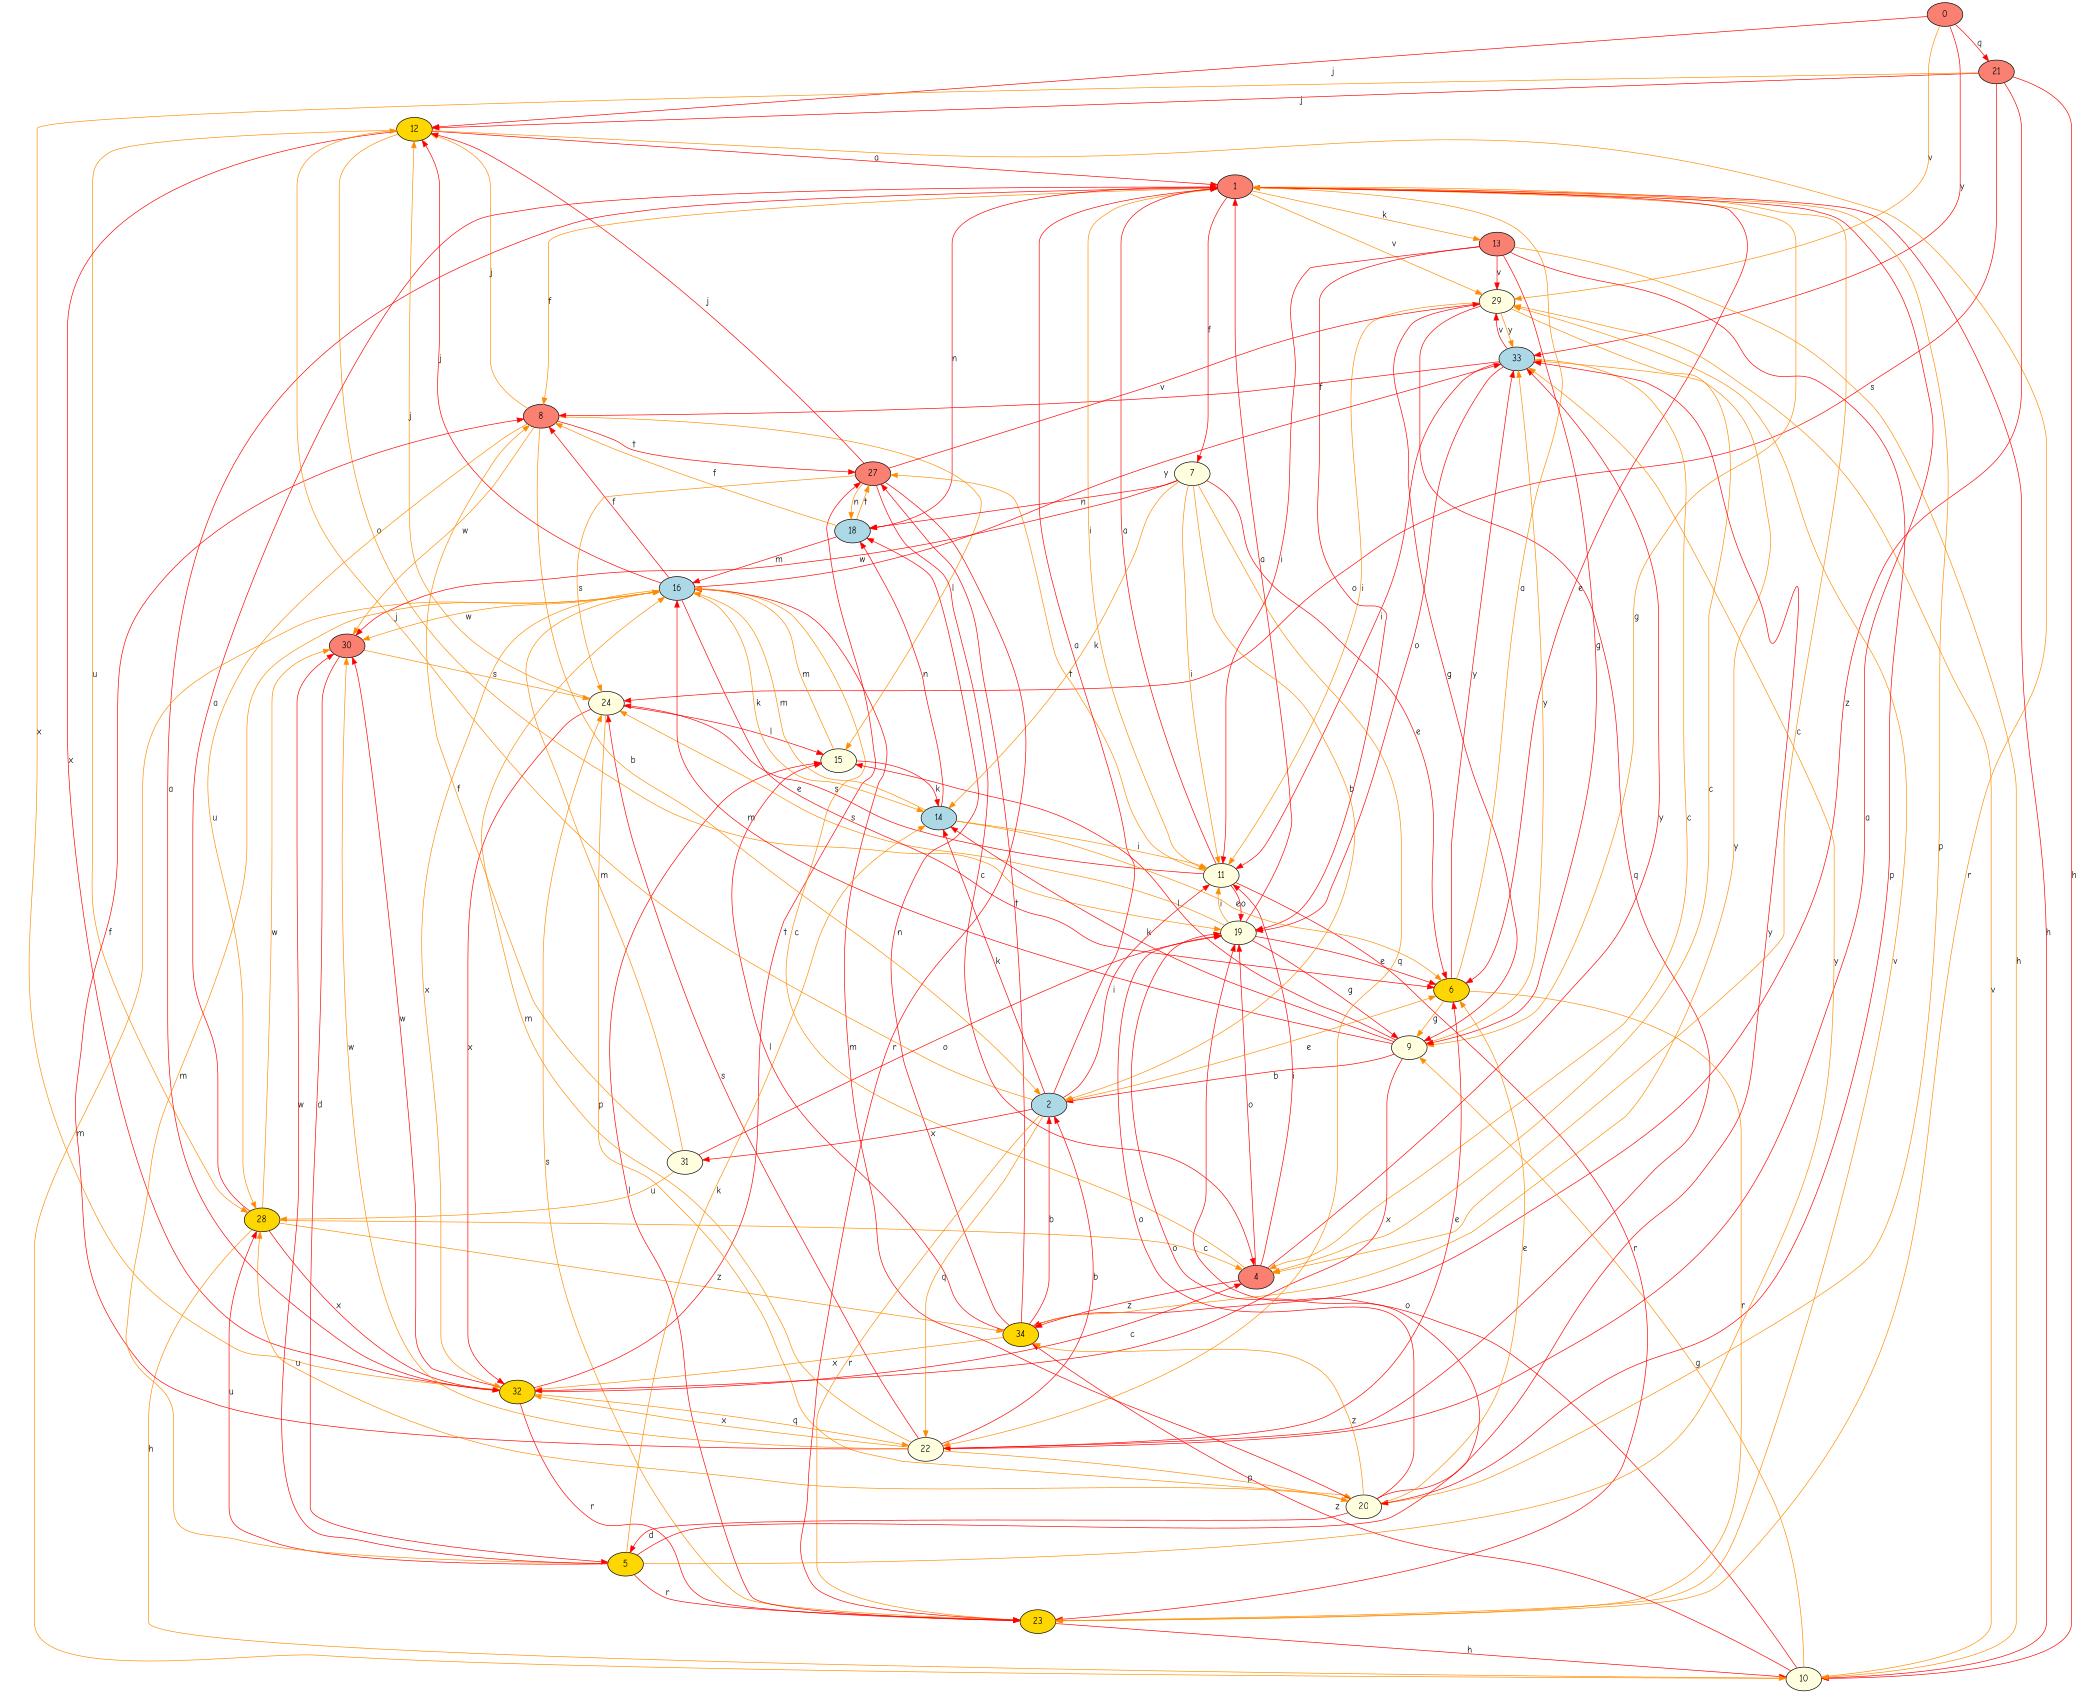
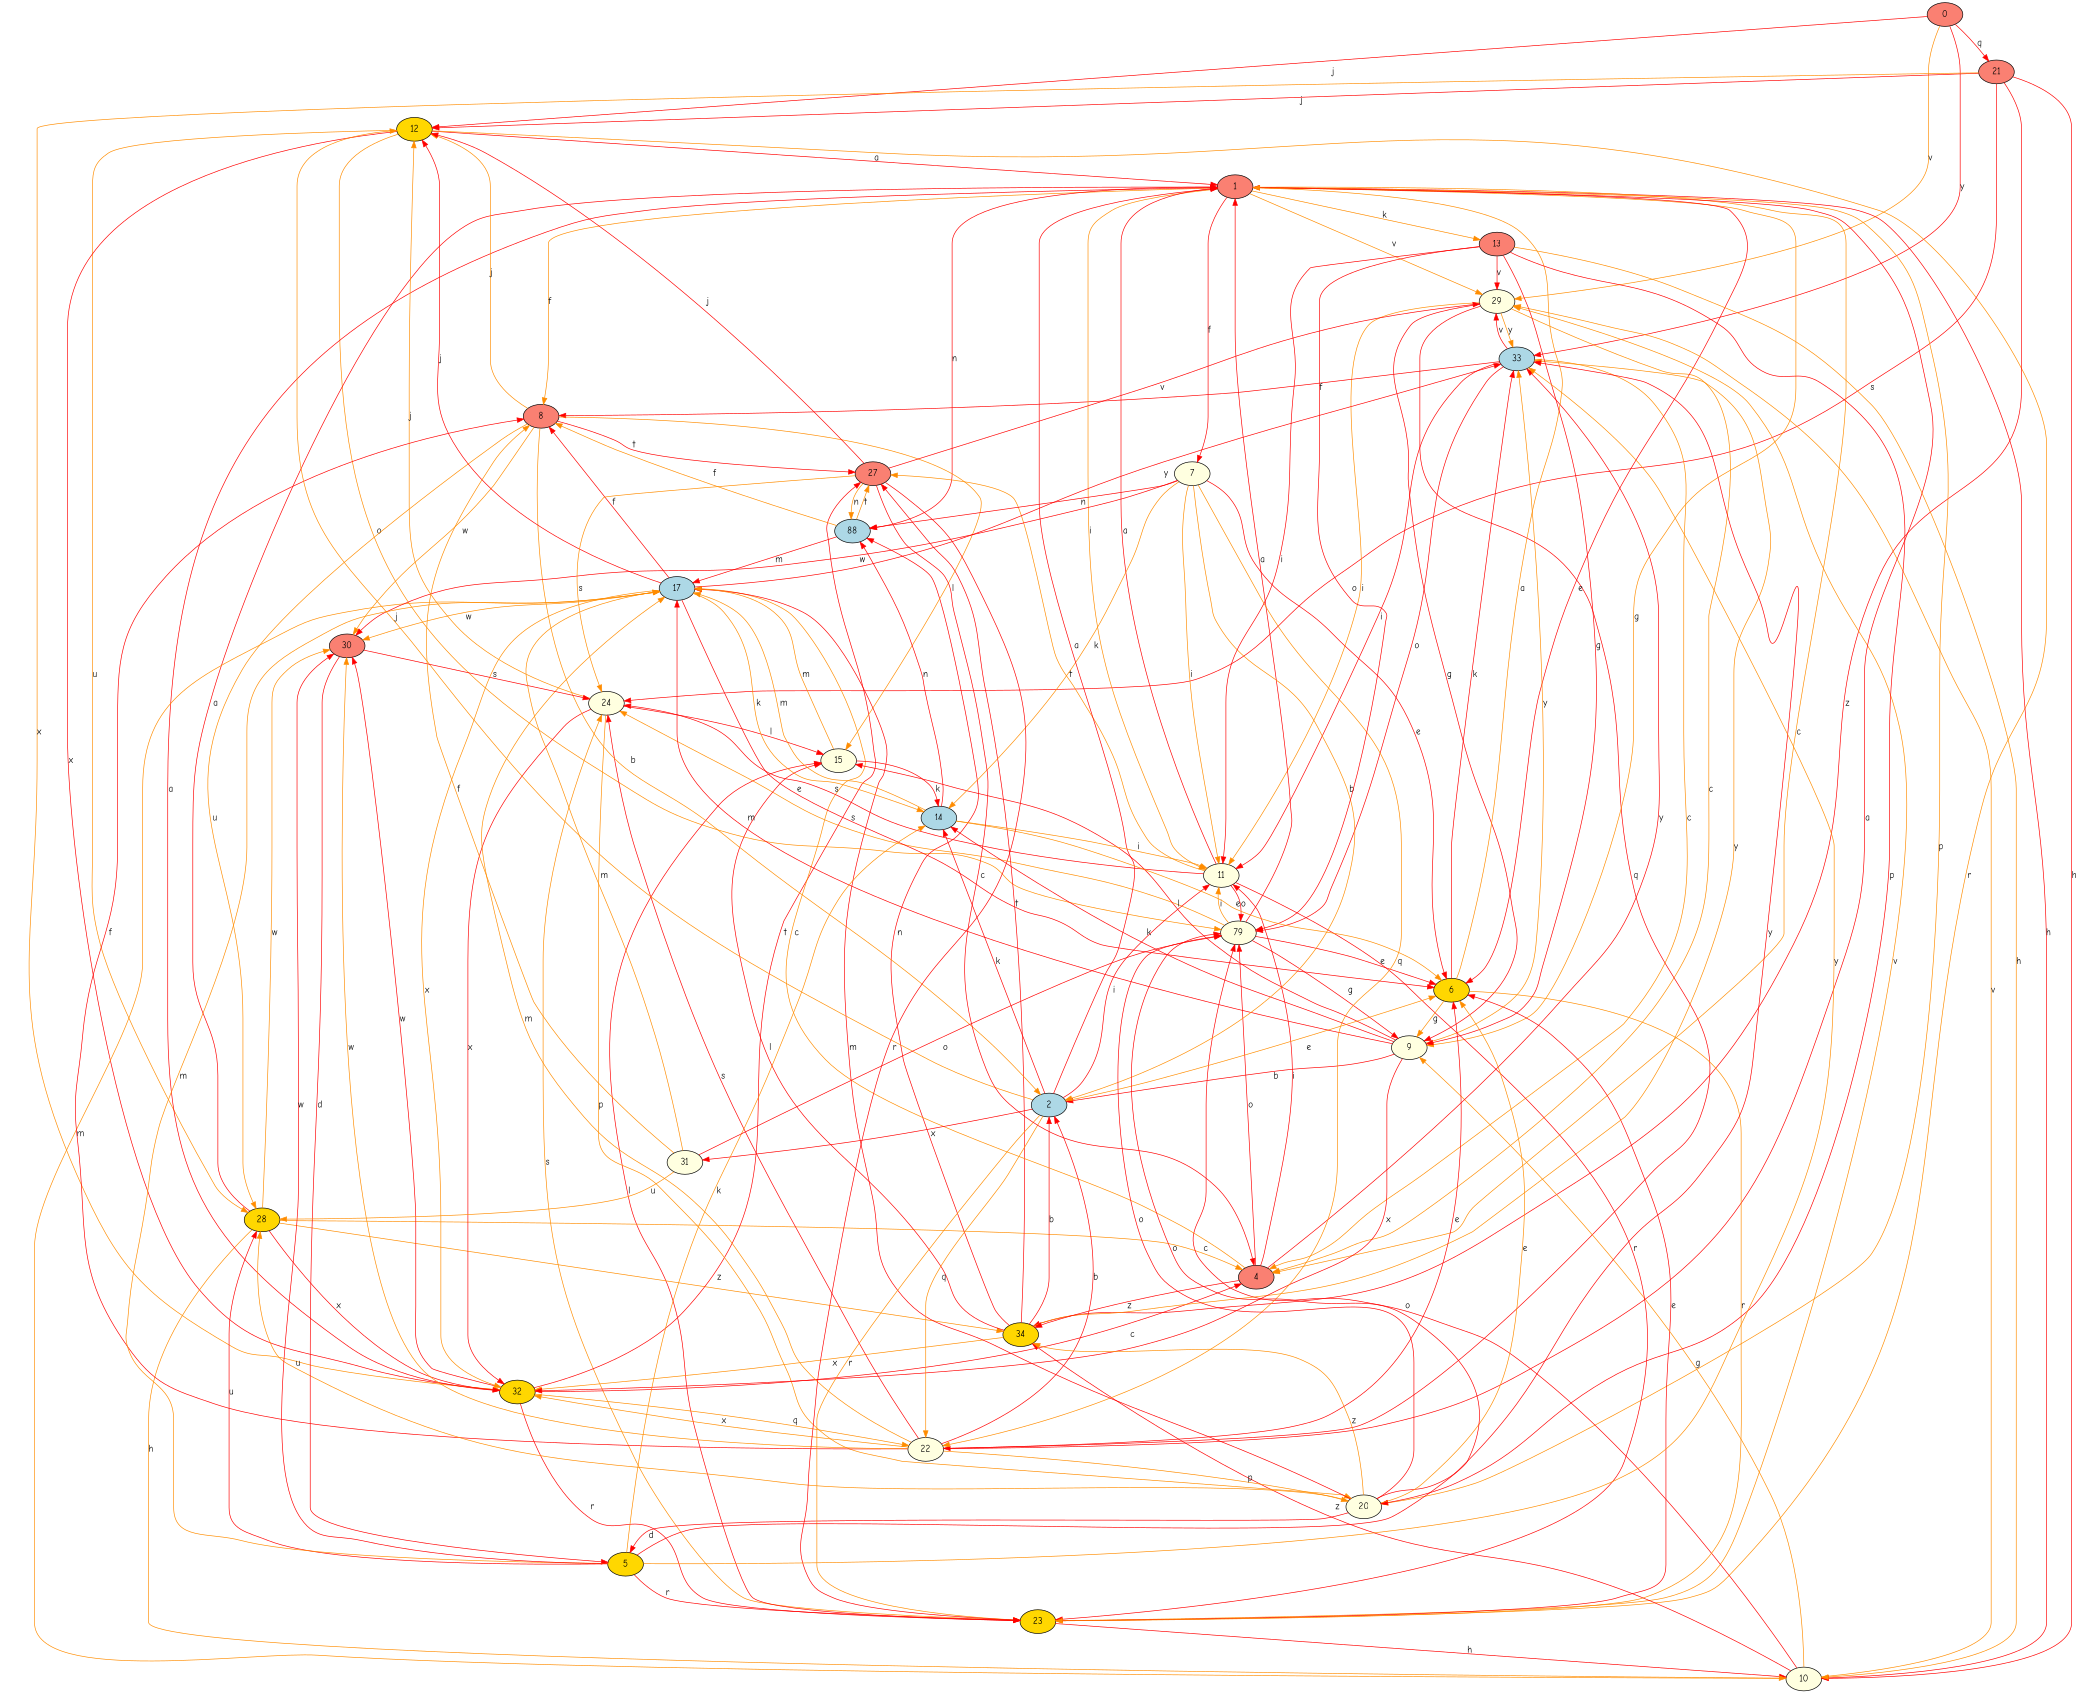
node "18": label "18" -> "88"
node "16": label "16" -> "17"
edge "30" -> "24": color darkorange -> red
edge "6" -> "33": label "y" -> "k"
node "19": label "19" -> "79"
edge "23" -> "6": added, label "e"
